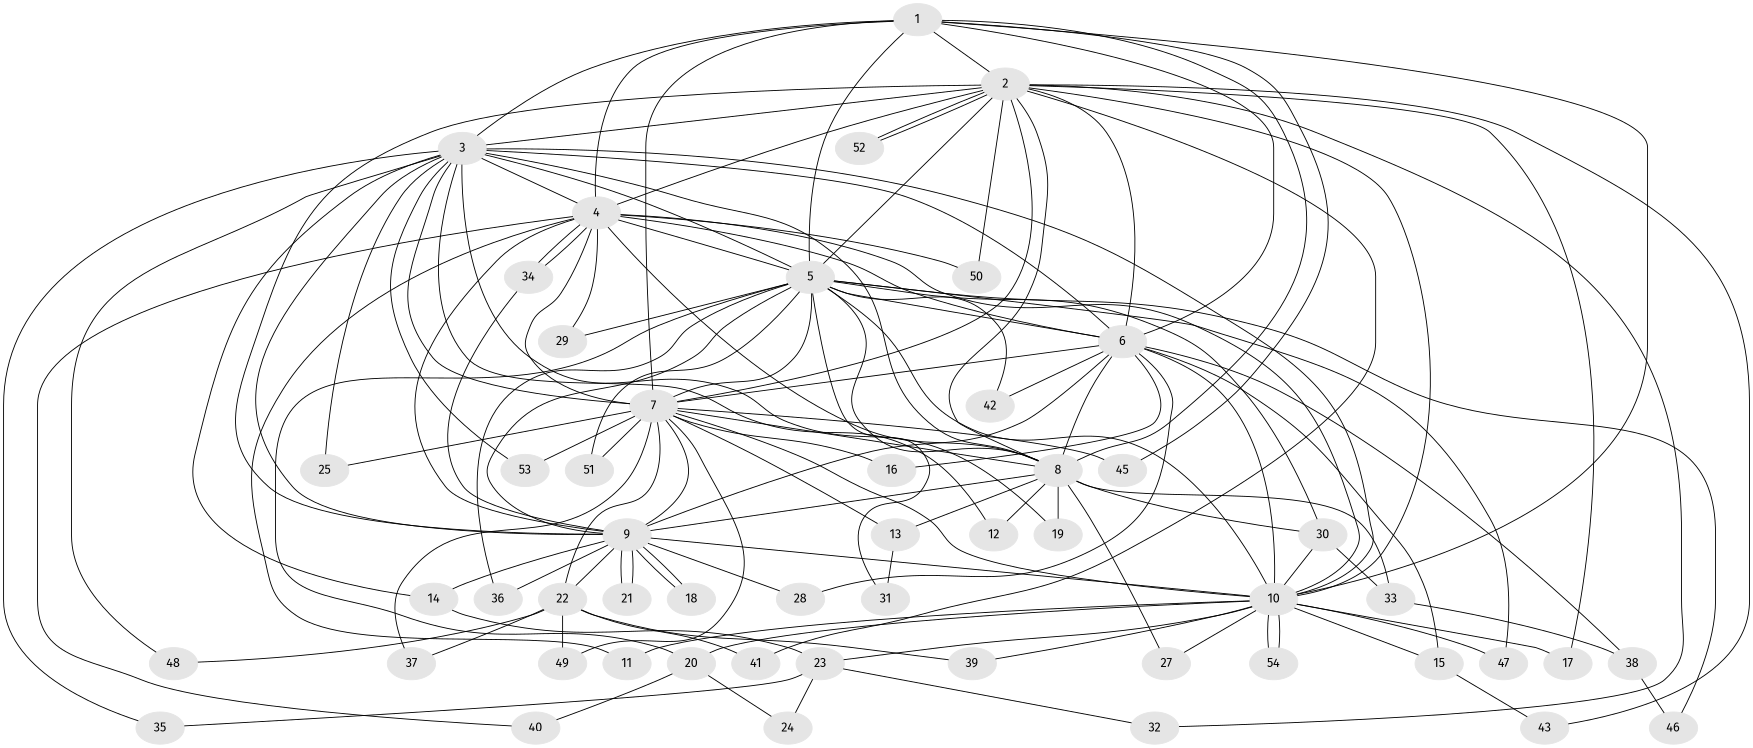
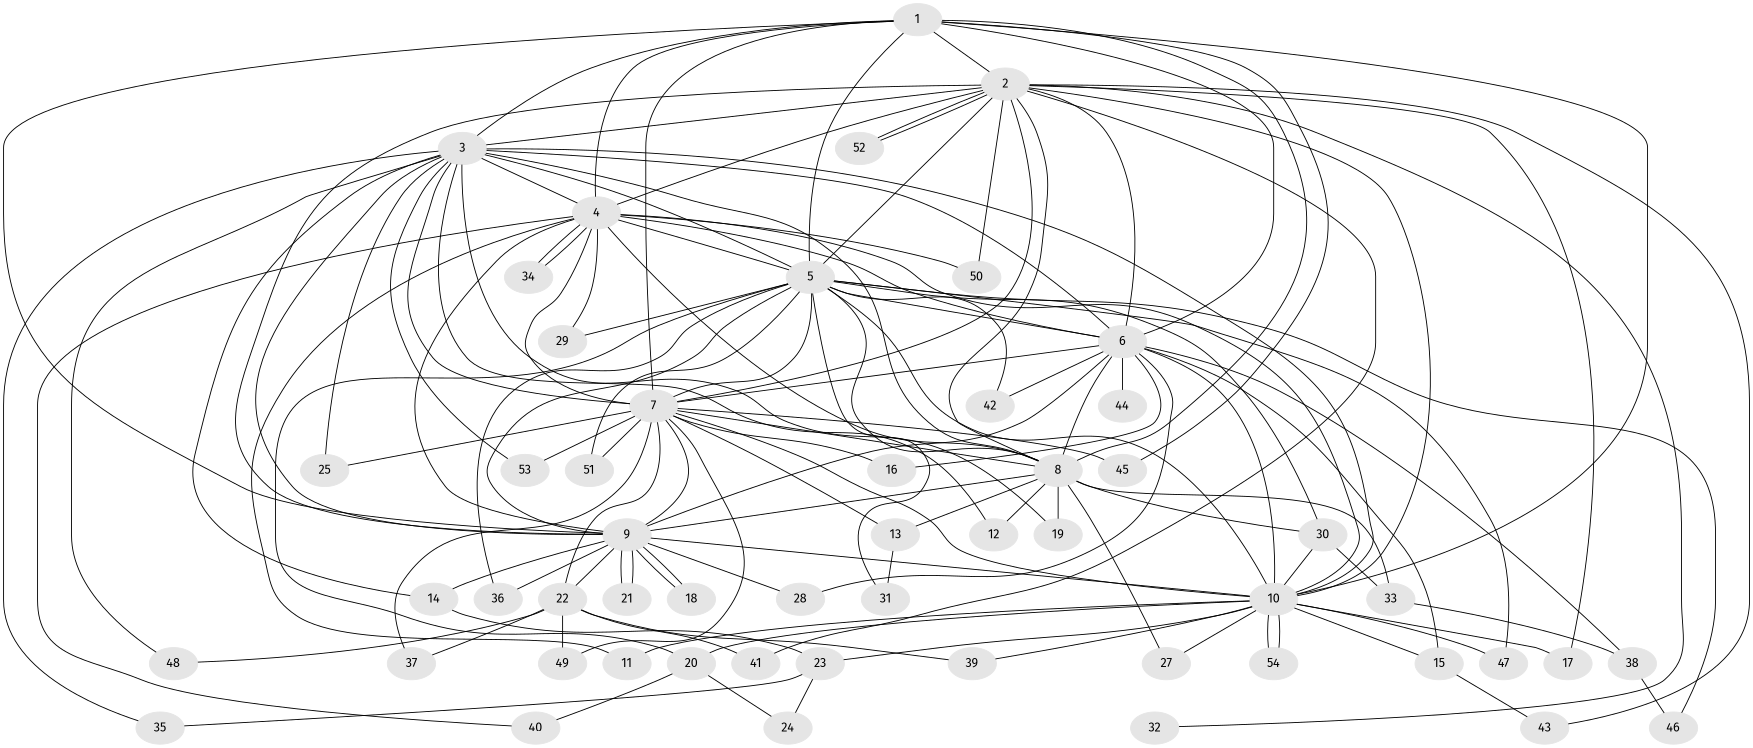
node "44": added
edge "34" -- "9": now "1" -- "9"
edge "23" -- "32": removed
